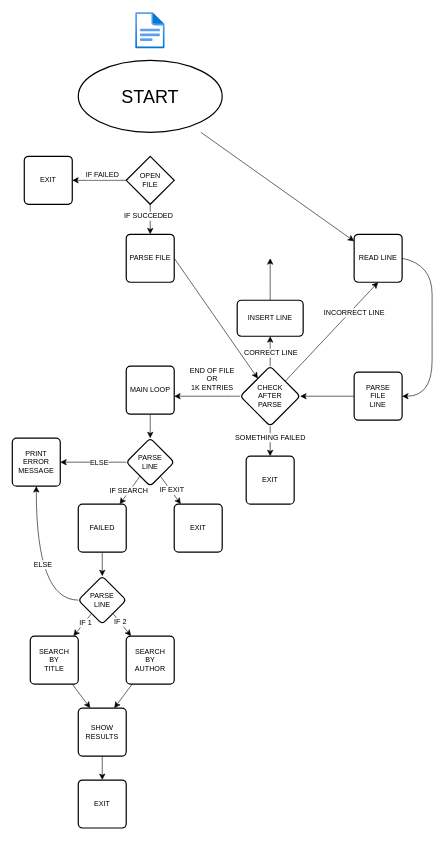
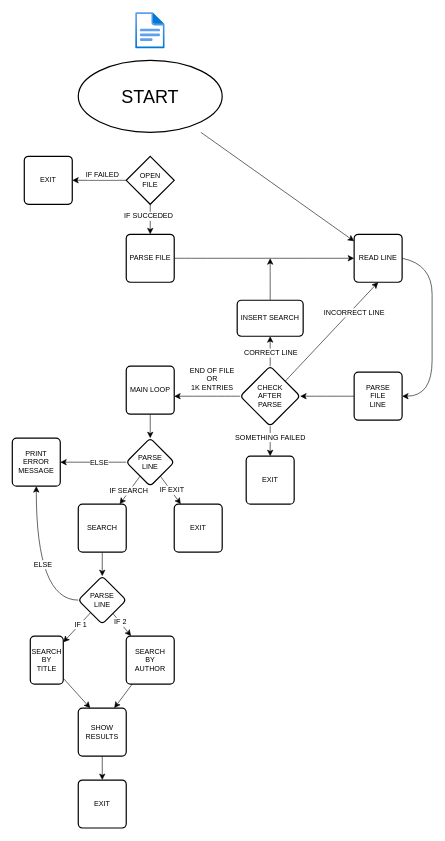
edge "PARSE FILE" -> "CHECK AFTER PARSE": now "PARSE FILE" -> "READ LINE"
node "INSERT LINE": label "INSERT LINE" -> "INSERT SEARCH"
node "FAILED": label "FAILED" -> "SEARCH"
node "SEARCH BY TITLE": size 48x48 -> 33x48
